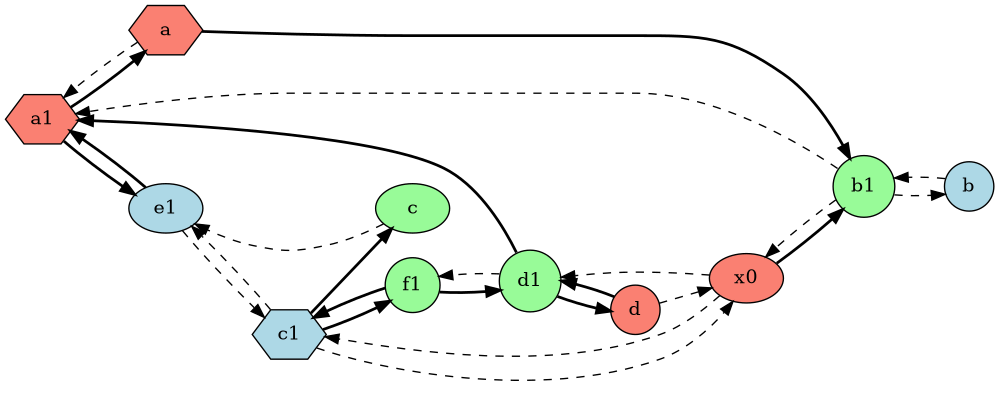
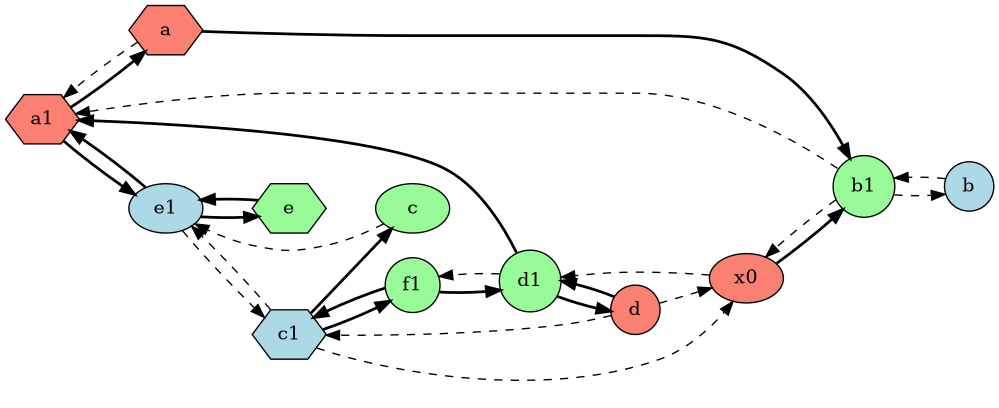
node "e": added
edge "x0" -> "c1": now "d" -> "c1"
